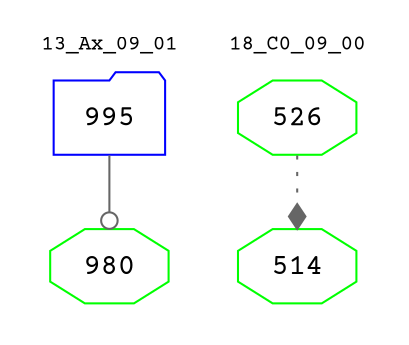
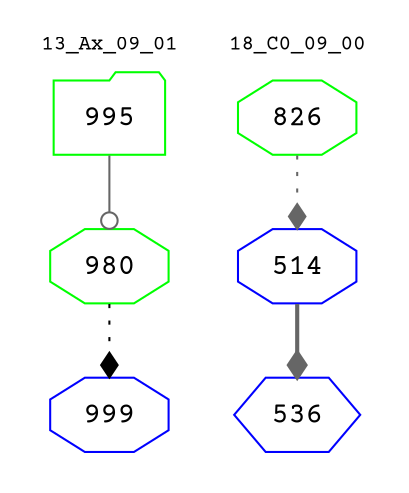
node "995": color blue -> green
node "526": label "526" -> "826"
node "514": color green -> blue
node "999": added
node "536": added
